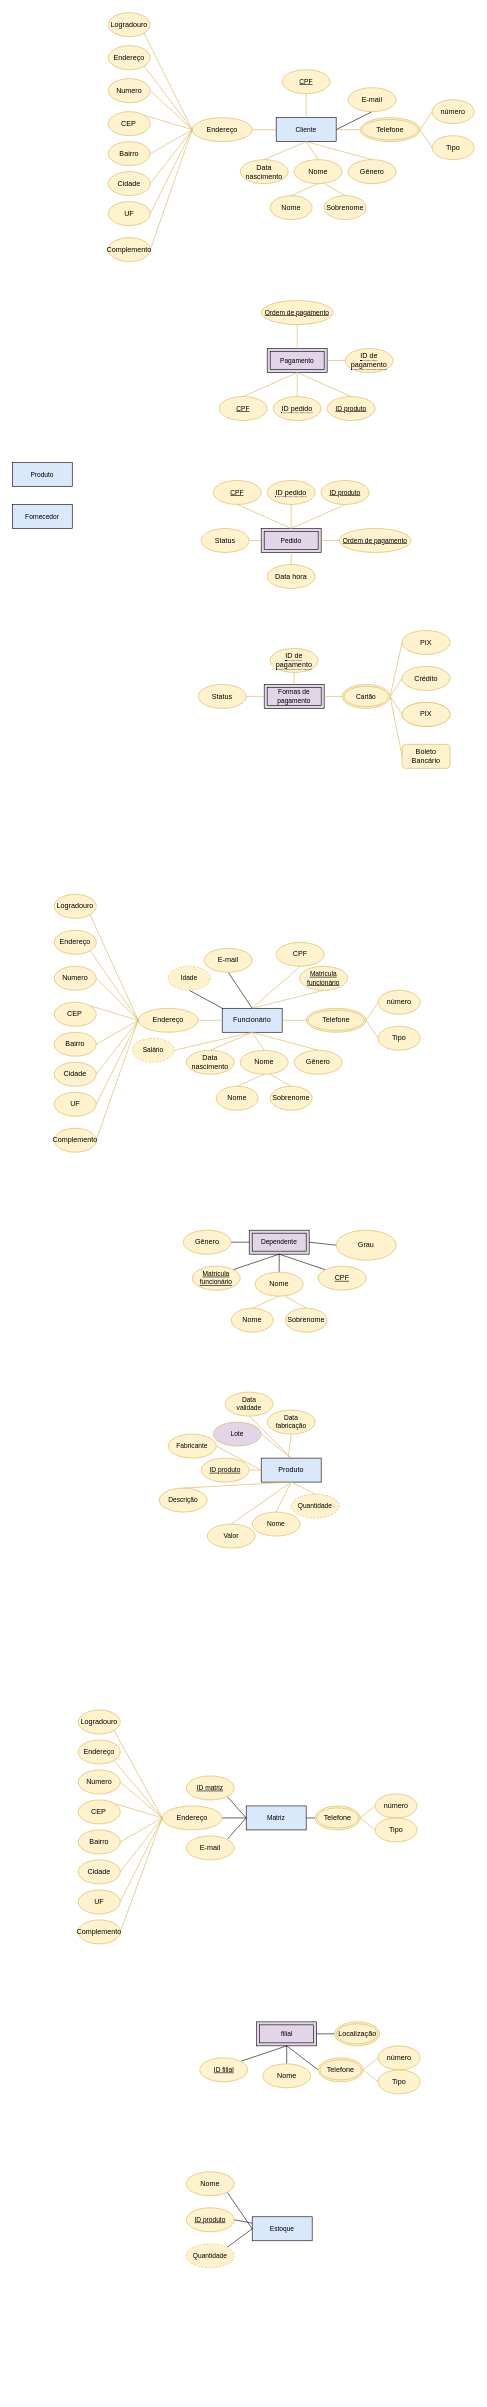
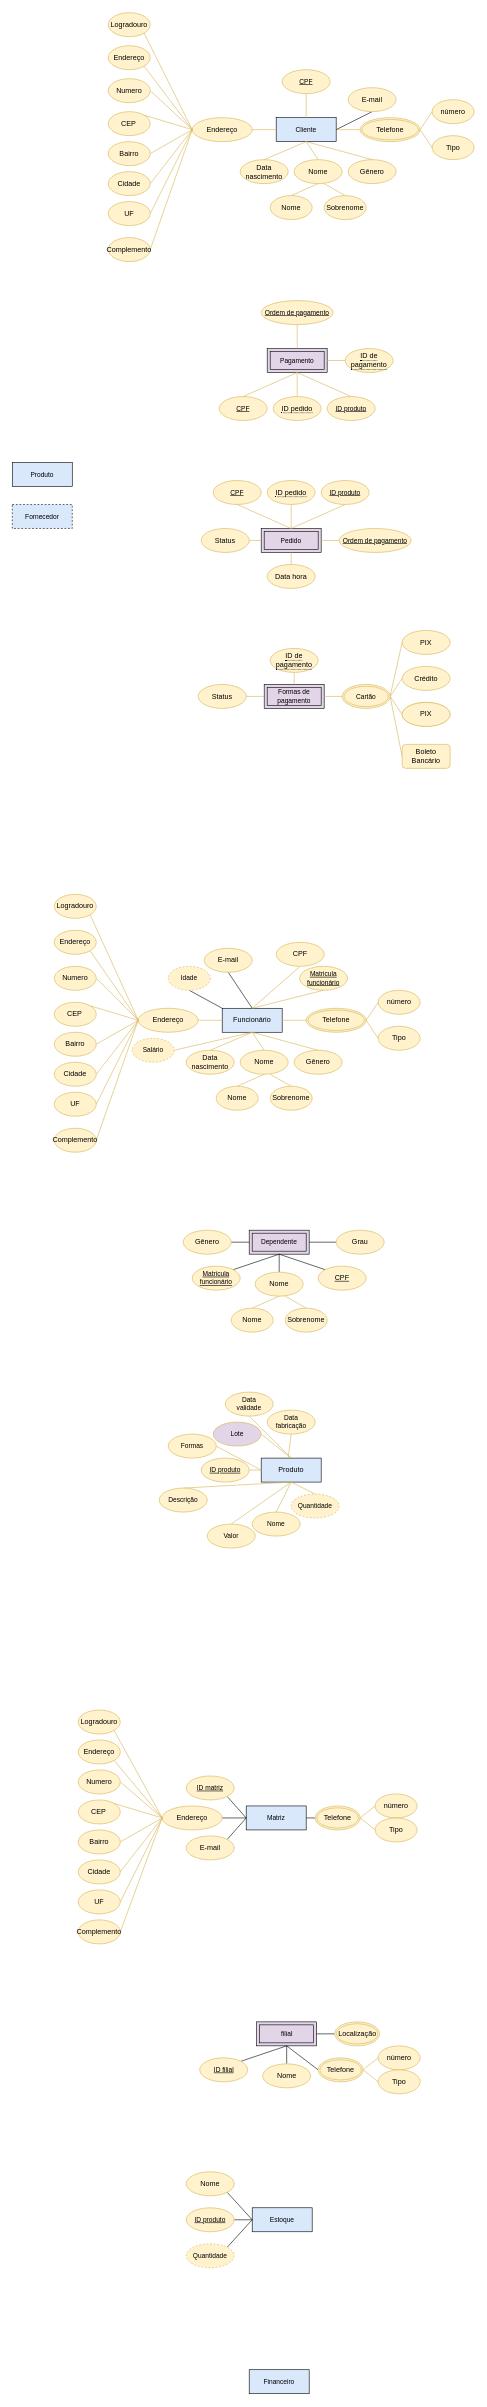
node "Fornecedor": style solid -> dashed
node "Grau": size 60x30 -> 48x24
node "Fabricante": label "Fabricante" -> "Formas"
node "Estoque": moved (282, 2229) -> (282, 2220)
node "Financeiro": added
